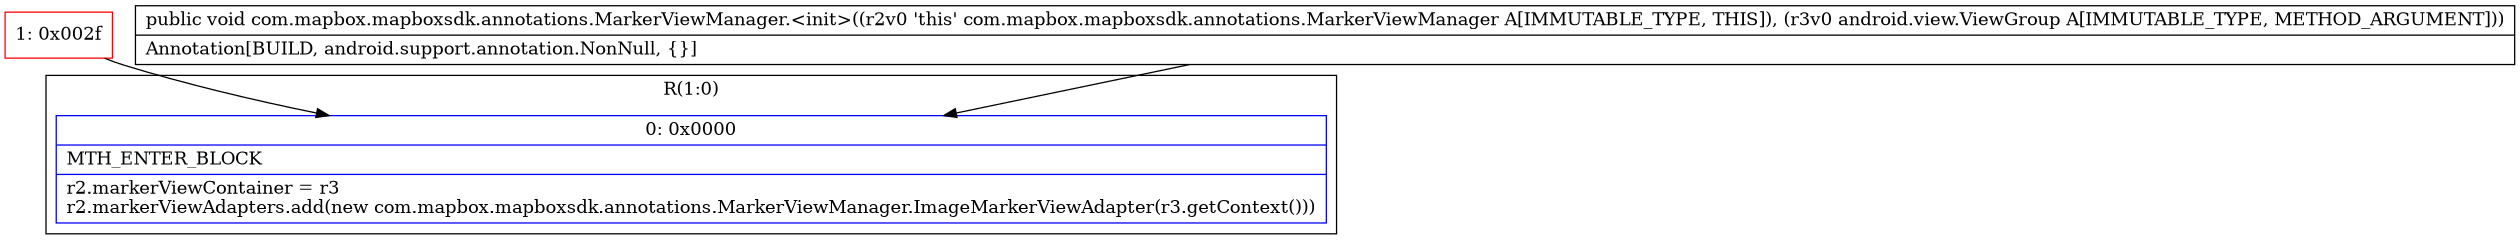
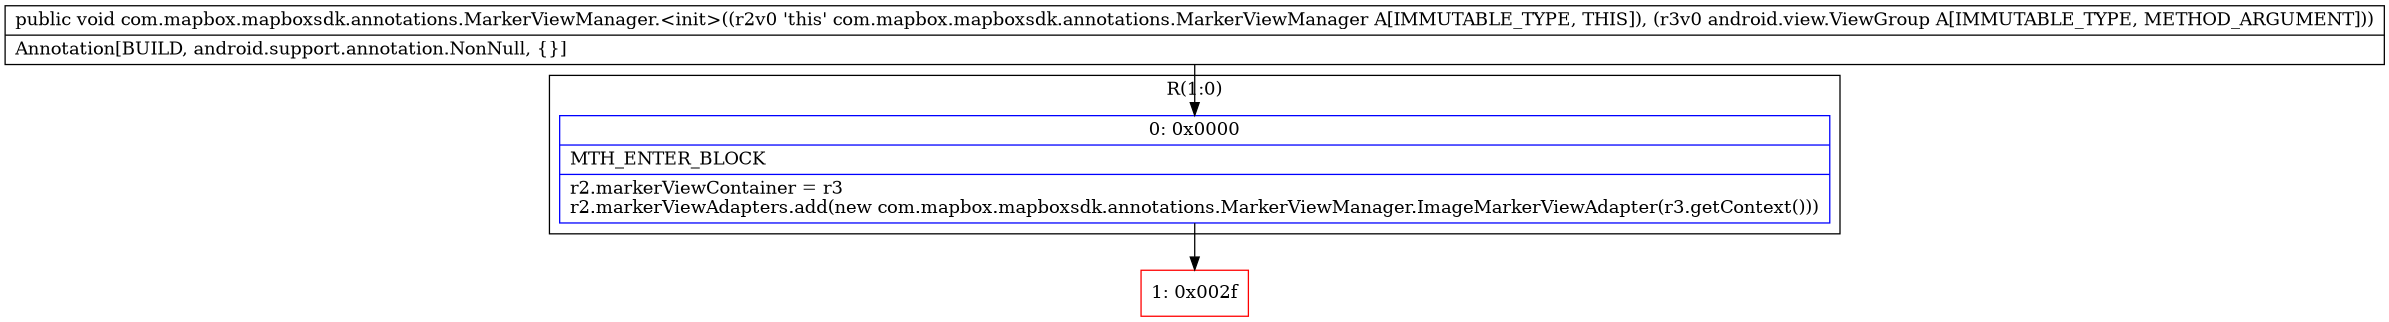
edge "1: 0x002f" -> "0: 0x0000": reversed
